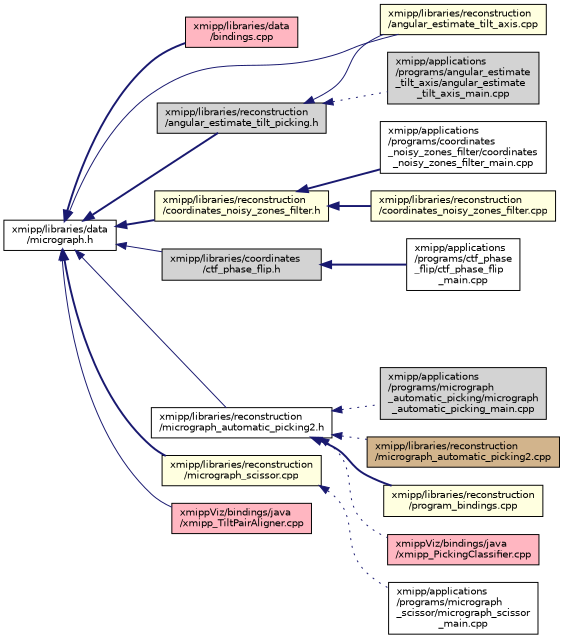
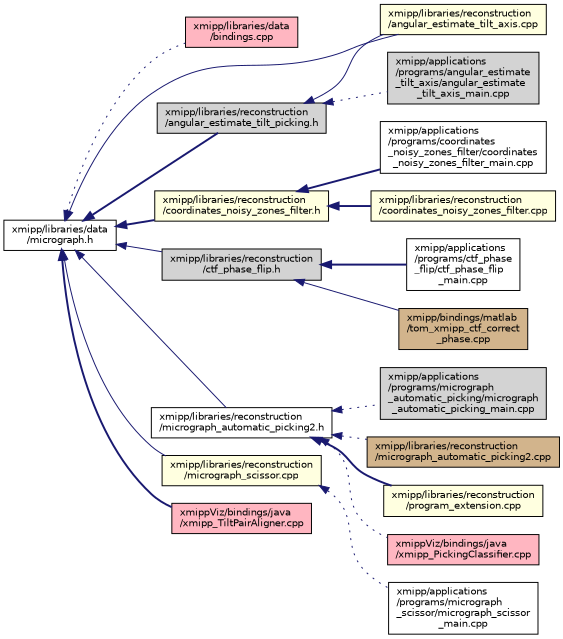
edge "xmipp/libraries/data /bindings.cpp" -> "xmipp/libraries/data /micrograph.h": style bold -> dotted
node "xmipp/libraries/coordinates /ctf_phase_flip.h": label "xmipp/libraries/coordinates /ctf_phase_flip.h" -> "xmipp/libraries/reconstruction /ctf_phase_flip.h"
node "xmipp/bindings/matlab /tom_xmipp_ctf_correct _phase.cpp": added
edge "xmipp/libraries/reconstruction /micrograph_scissor.cpp" -> "xmipp/libraries/data /micrograph.h": style bold -> solid
edge "xmippViz/bindings/java /xmipp_TiltPairAligner.cpp" -> "xmipp/libraries/data /micrograph.h": style solid -> bold
node "xmipp/libraries/reconstruction /program_bindings.cpp": label "xmipp/libraries/reconstruction /program_bindings.cpp" -> "xmipp/libraries/reconstruction /program_extension.cpp"
